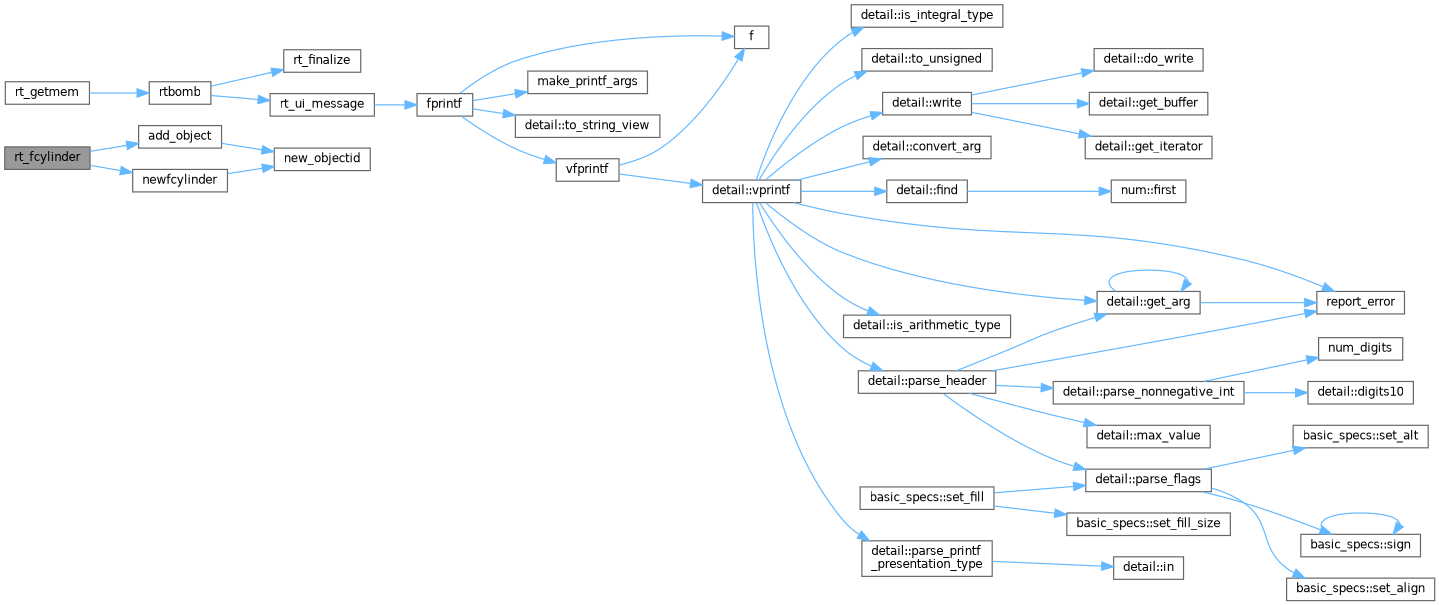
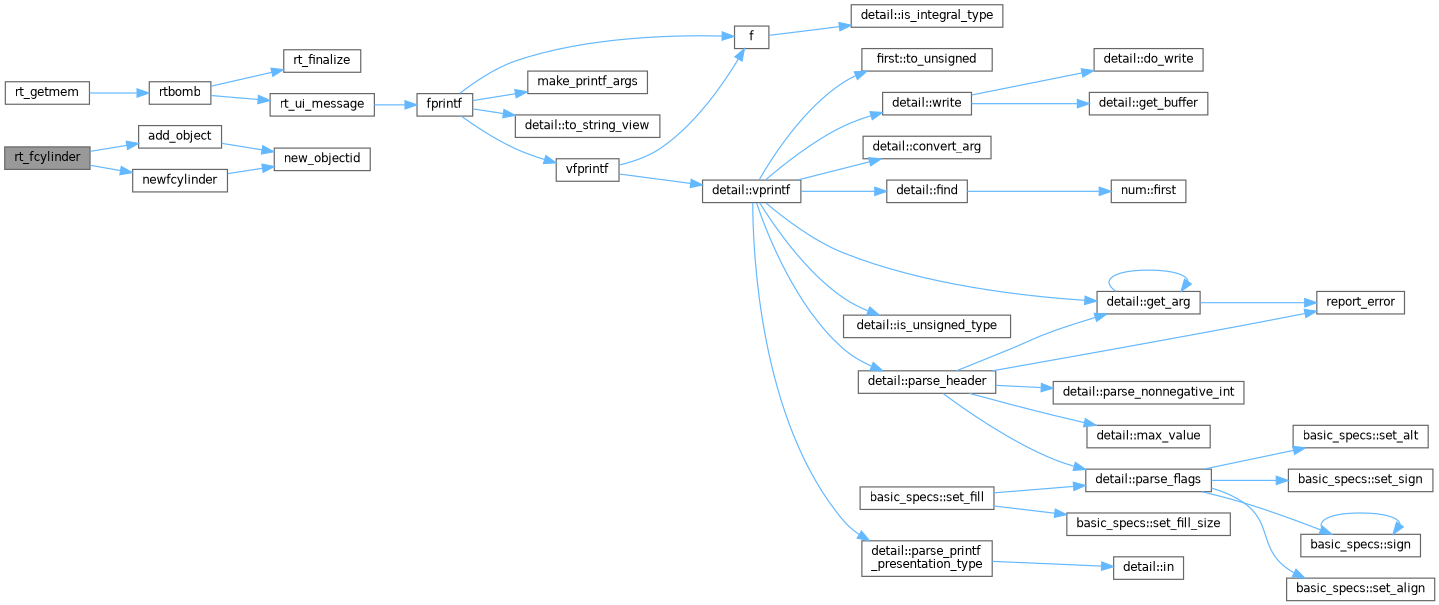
node "detail::to_unsigned": label "detail::to_unsigned" -> "first::to_unsigned"
edge "detail::vprintf" -> "detail::is_integral_type": now "f" -> "detail::is_integral_type"
node "detail::get_iterator": removed
edge "detail::vprintf" -> "report_error": removed
node "detail::is_arithmetic_type": label "detail::is_arithmetic_type" -> "detail::is_unsigned_type"
node "num_digits": removed
node "detail::digits10": removed
node "basic_specs::set_sign": added
